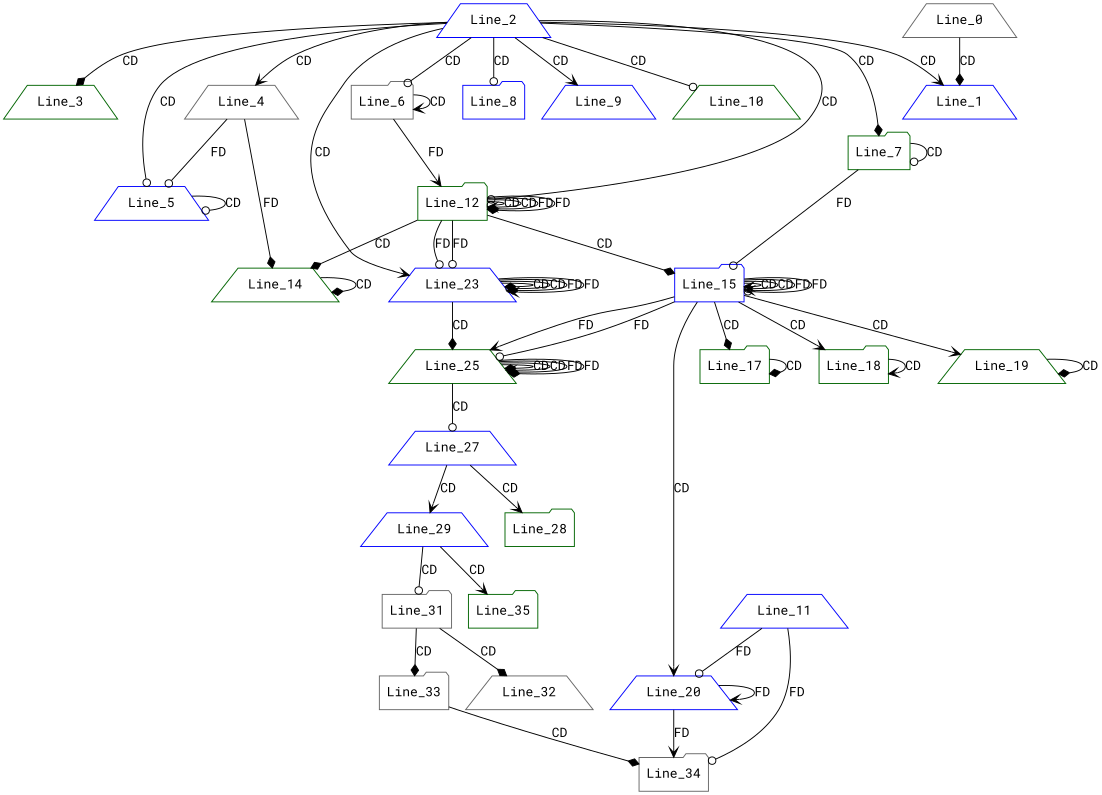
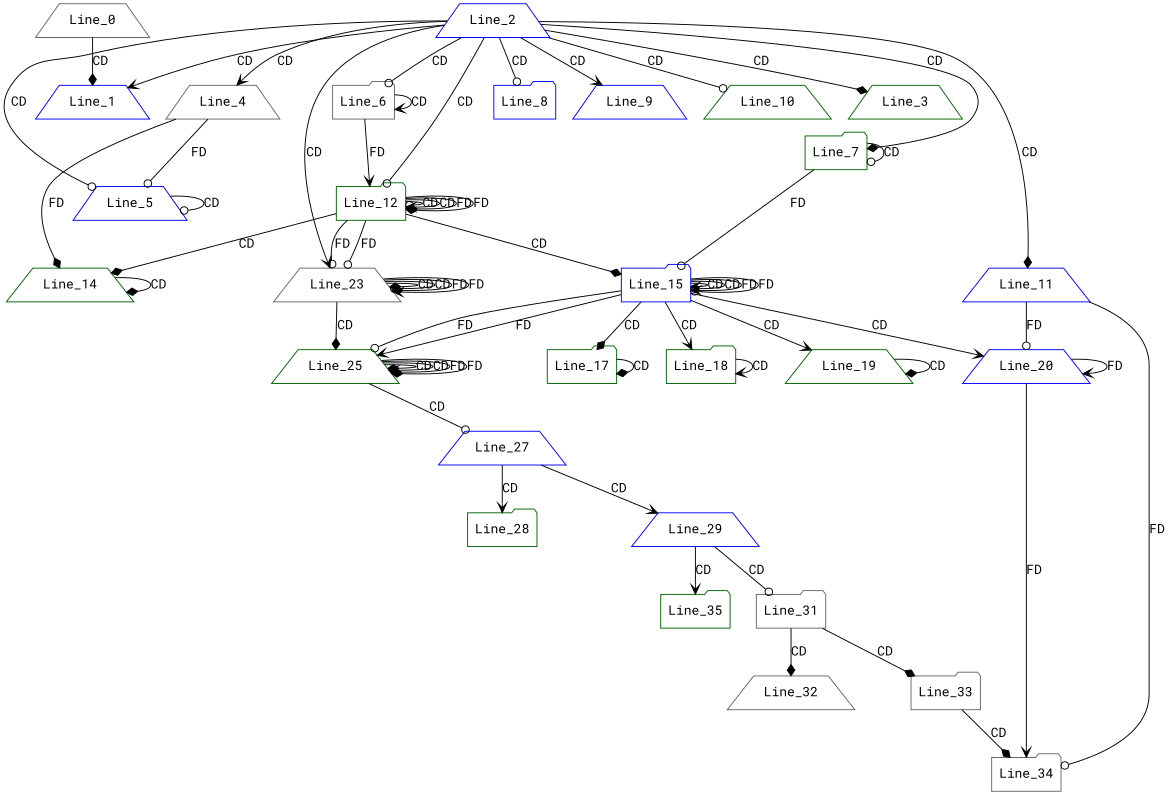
edge "Line_2" -> "Line_11": added, label "CD"
node "Line_23": color blue -> gray40
